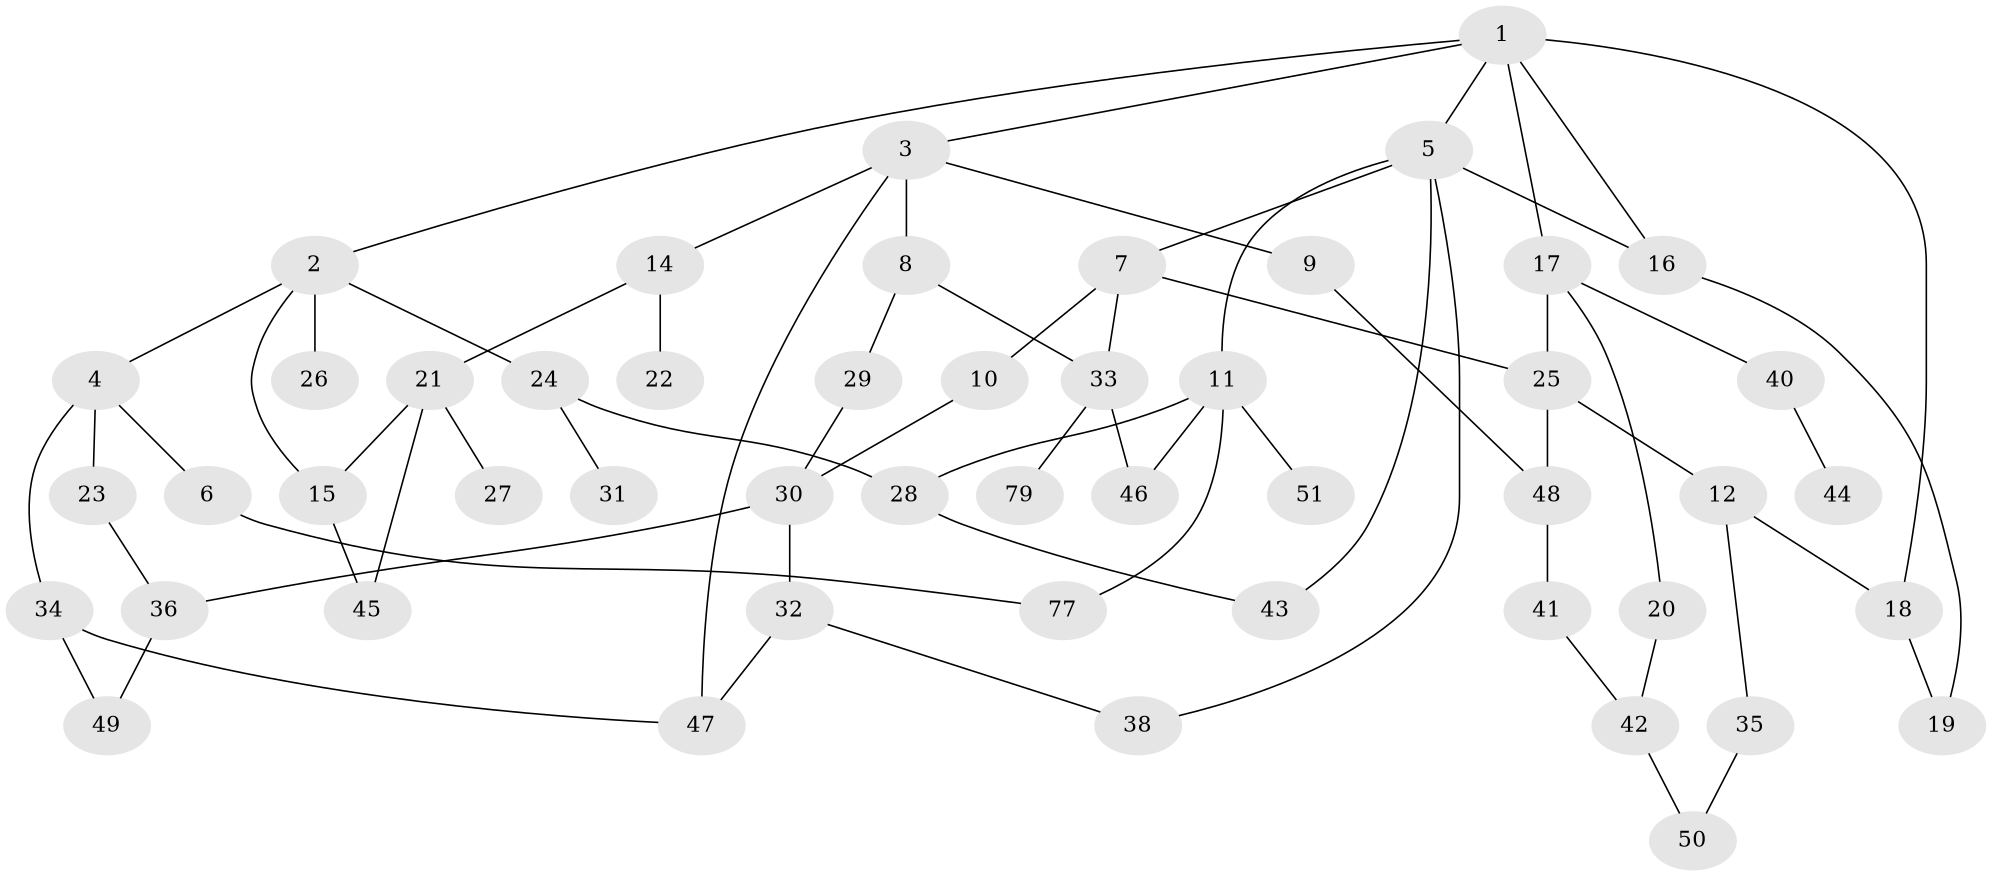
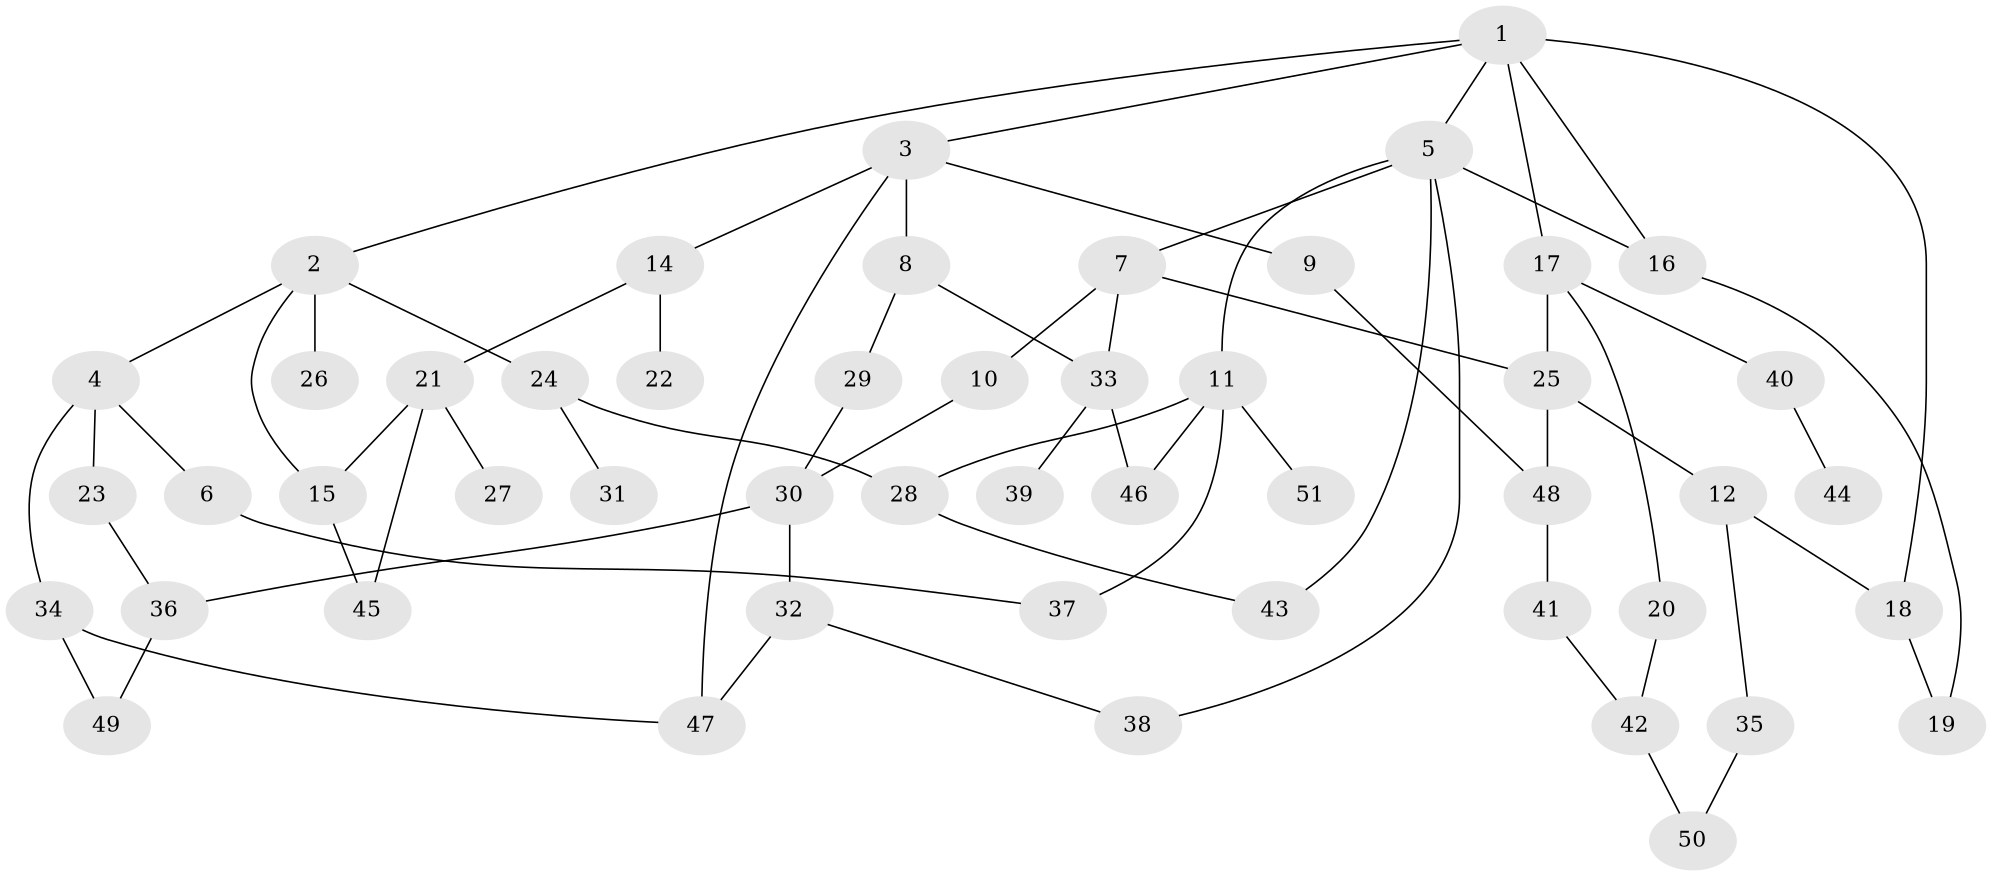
node "79": label "79" -> "39"
node "77": label "77" -> "37"
